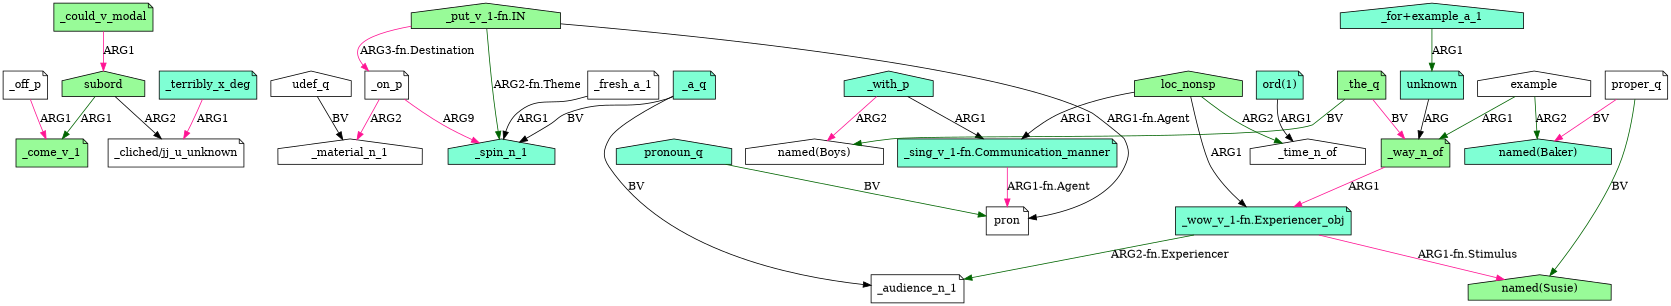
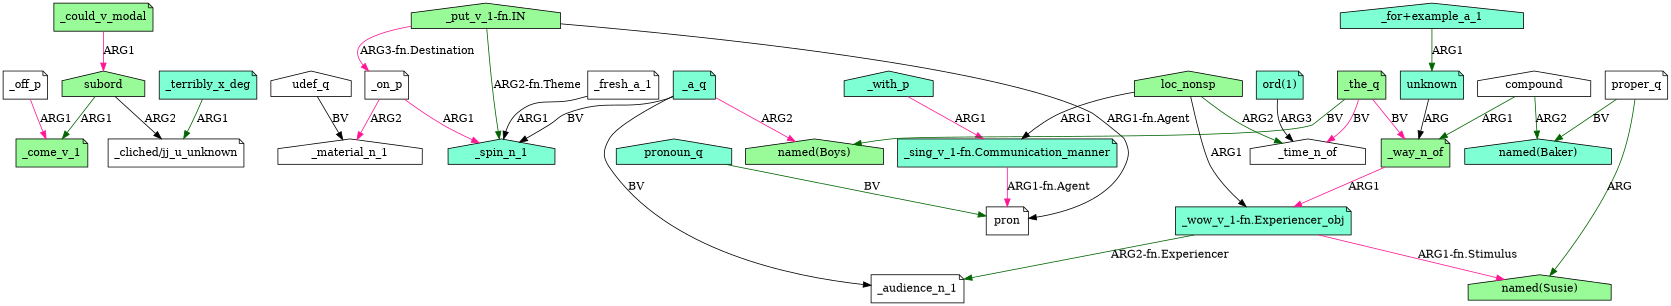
node "example": label "example" -> "compound"
edge "_terribly_x_deg" -> "_cliched/jj_u_unknown": color deeppink -> darkgreen
edge "_with_p" -> "named(Boys)": now "_a_q" -> "named(Boys)"
edge "_with_p" -> "_sing_v_1-fn.Communication_manner": color black -> deeppink
edge "proper_q" -> "named(Baker)": color deeppink -> darkgreen
edge "_on_p" -> "_spin_n_1": label "ARG9" -> "ARG1"
edge "ord(1)" -> "_time_n_of": label "ARG1" -> "ARG3"
edge "_the_q" -> "_time_n_of": added, label "BV"
node "named(Boys)": fillcolor white -> palegreen
edge "proper_q" -> "named(Susie)": label "BV" -> "ARG"
